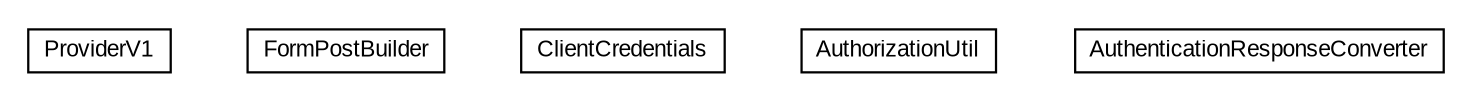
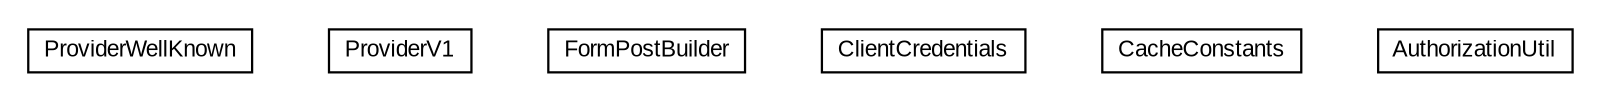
node "ProviderWellKnown": added
node "CacheConstants": added
node "AuthenticationResponseConverter": removed
